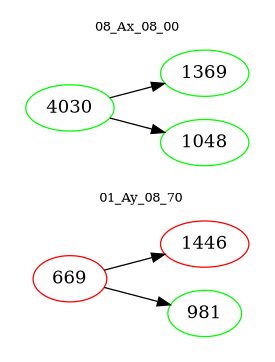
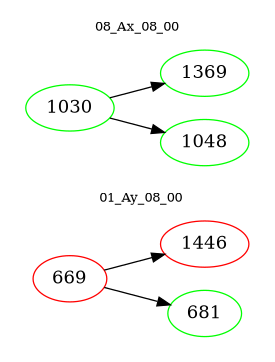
node "4030": label "4030" -> "1030"
cluster "01_Ay_08_70": label "01_Ay_08_70" -> "01_Ay_08_00"
node "981": label "981" -> "681"
